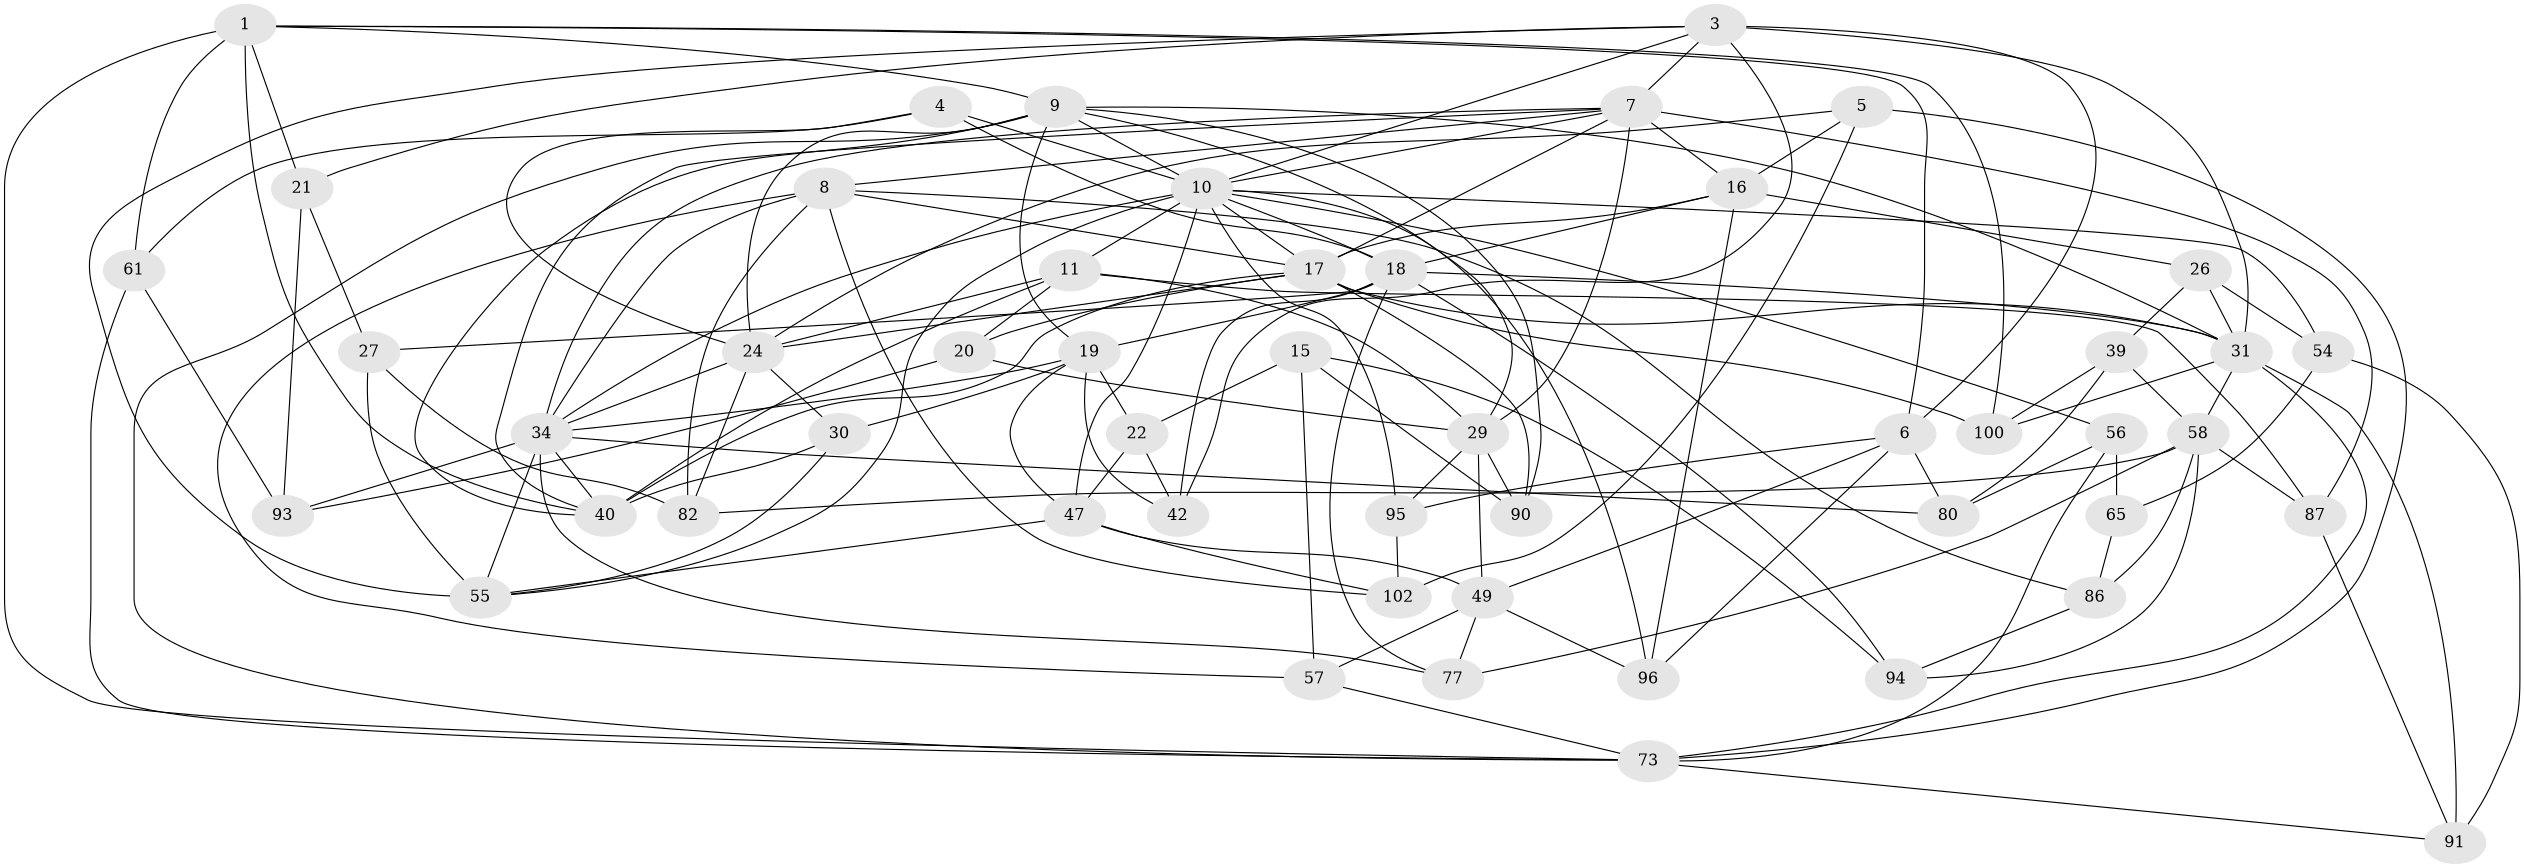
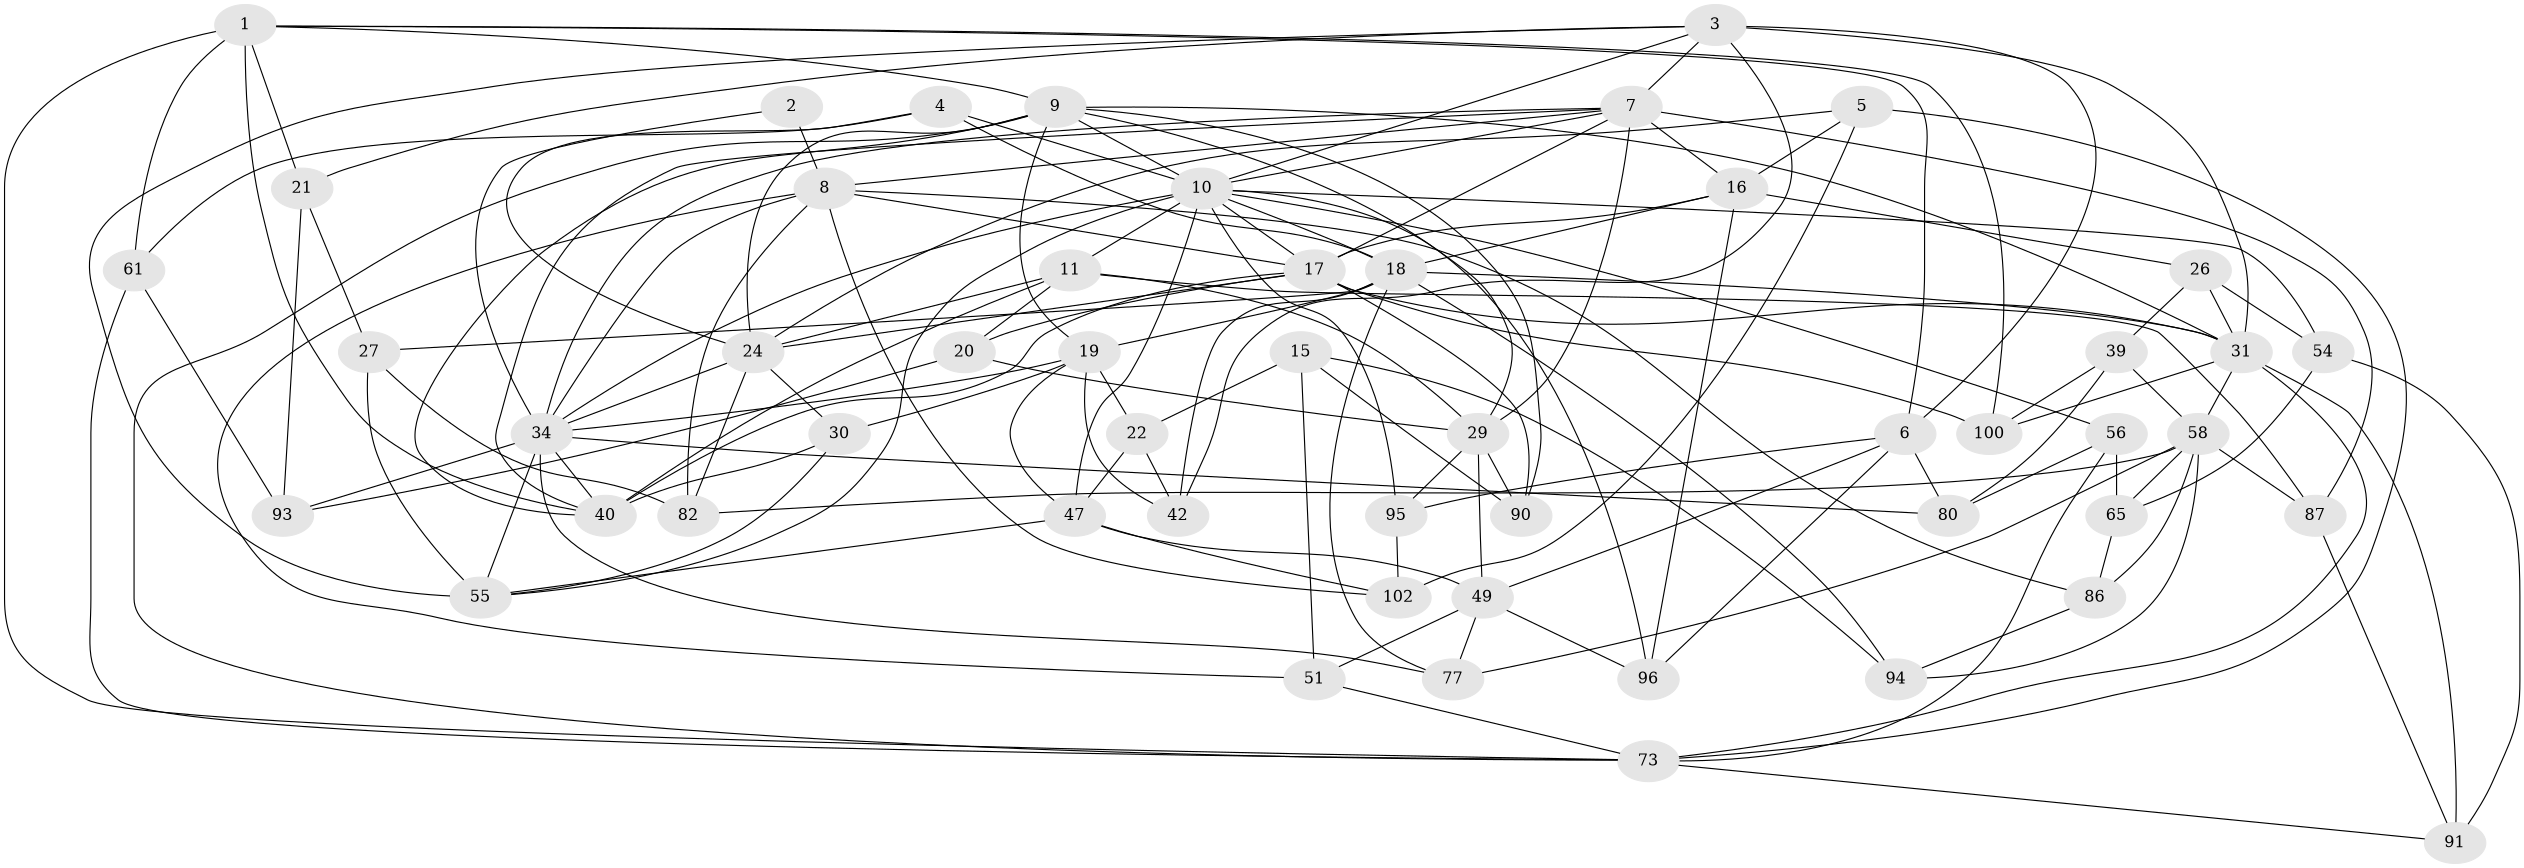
node "2": added
edge "58" -- "65": added
node "57": label "57" -> "51"
